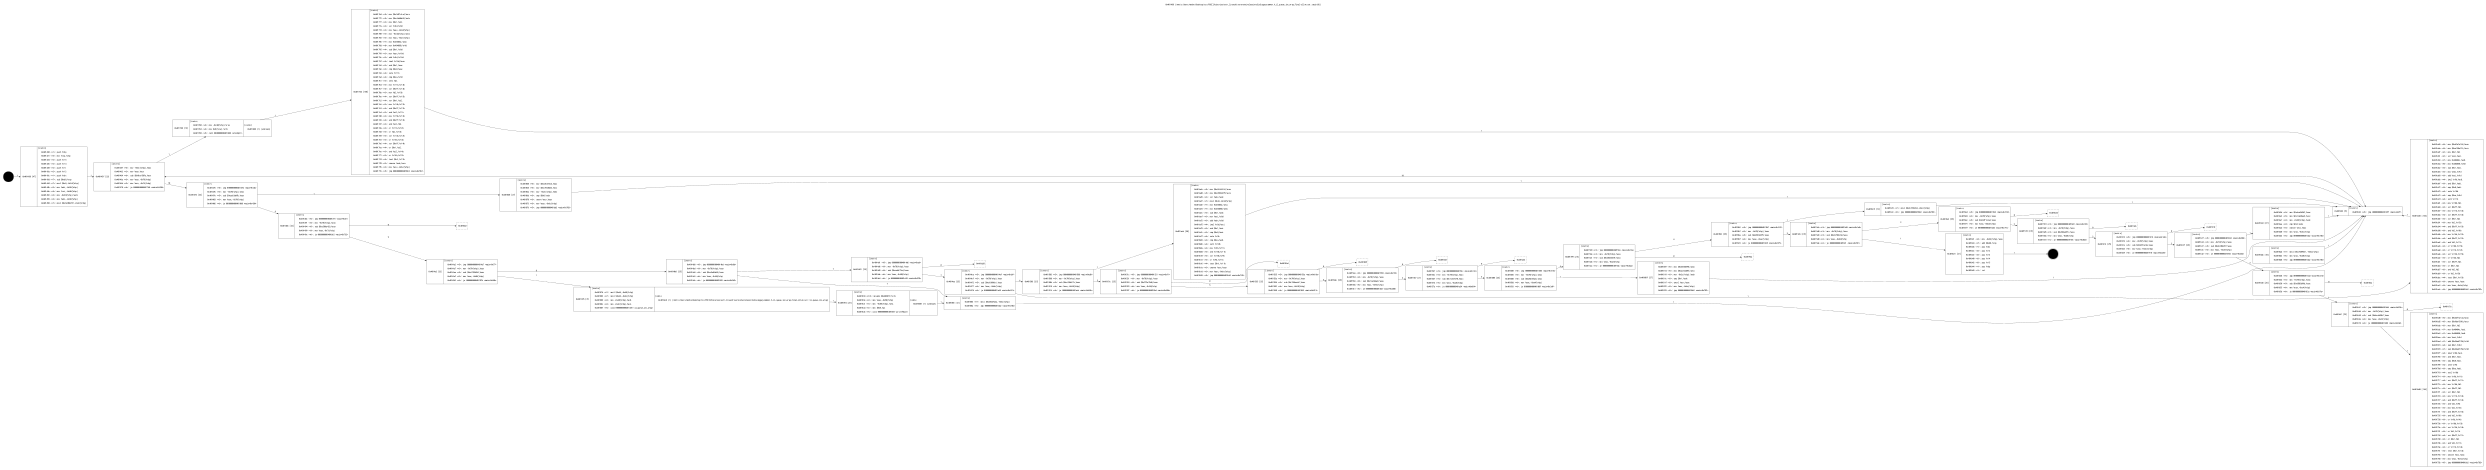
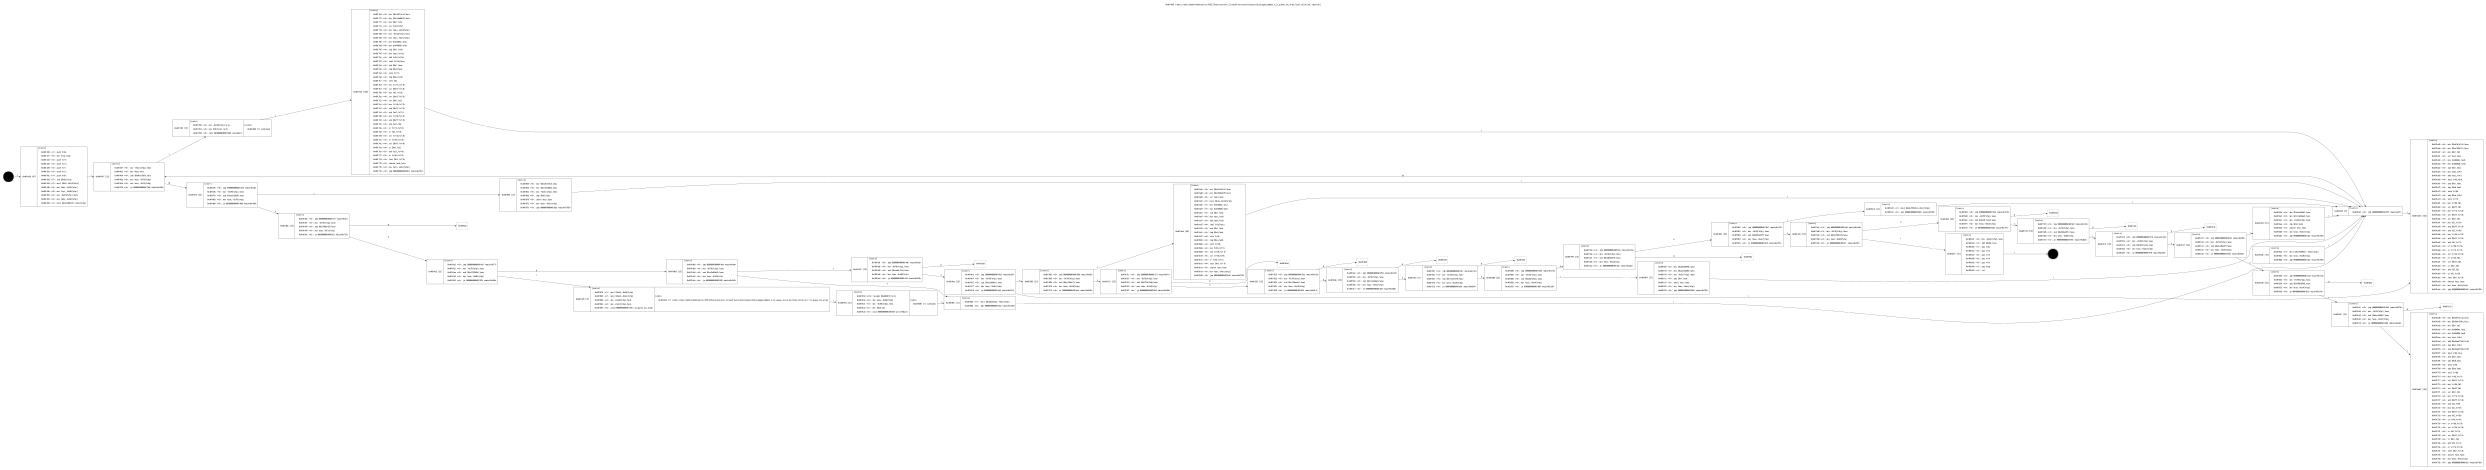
edge "0x401a45 [134]" -> "0x401bb2 [5]": reversed
